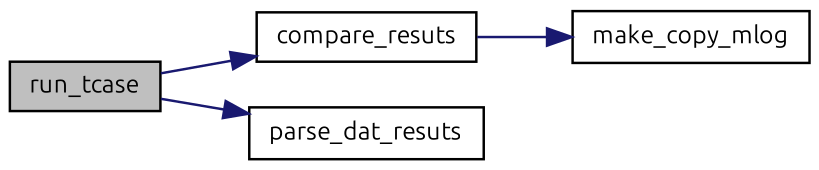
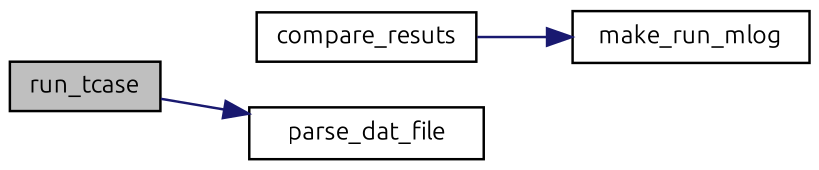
node "make_copy_mlog": label "make_copy_mlog" -> "make_run_mlog"
edge "run_tcase" -> "compare_resuts": removed
node "parse_dat_resuts": label "parse_dat_resuts" -> "parse_dat_file"
